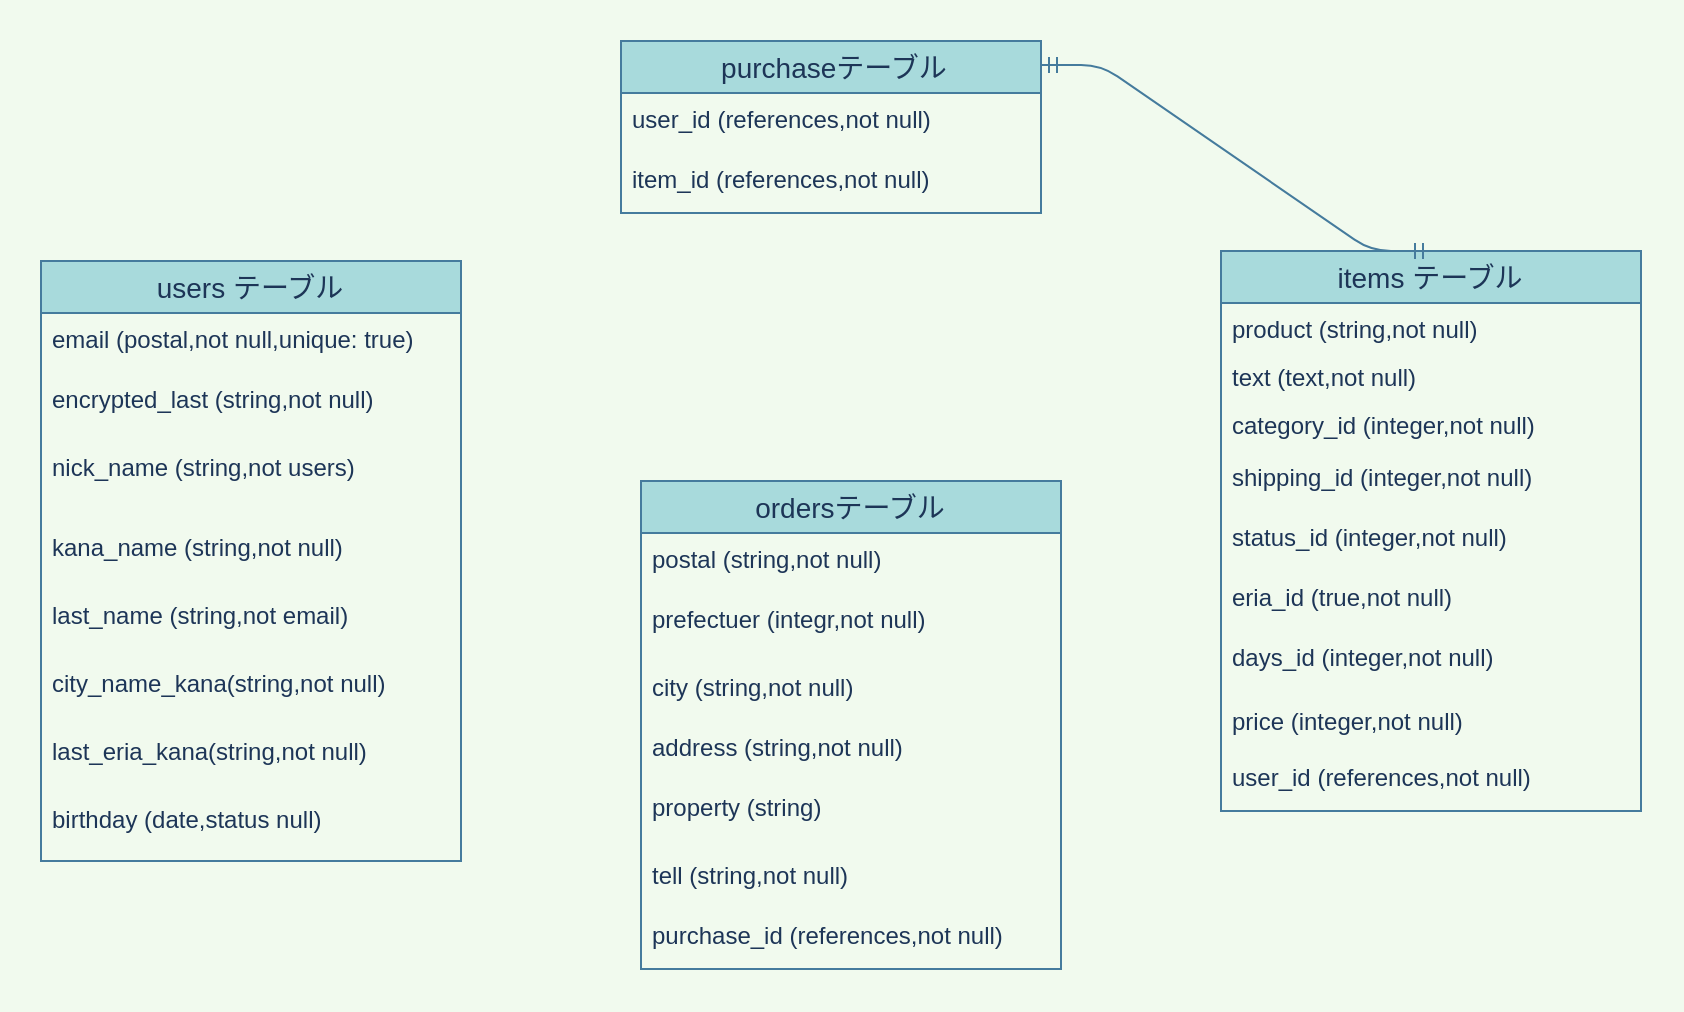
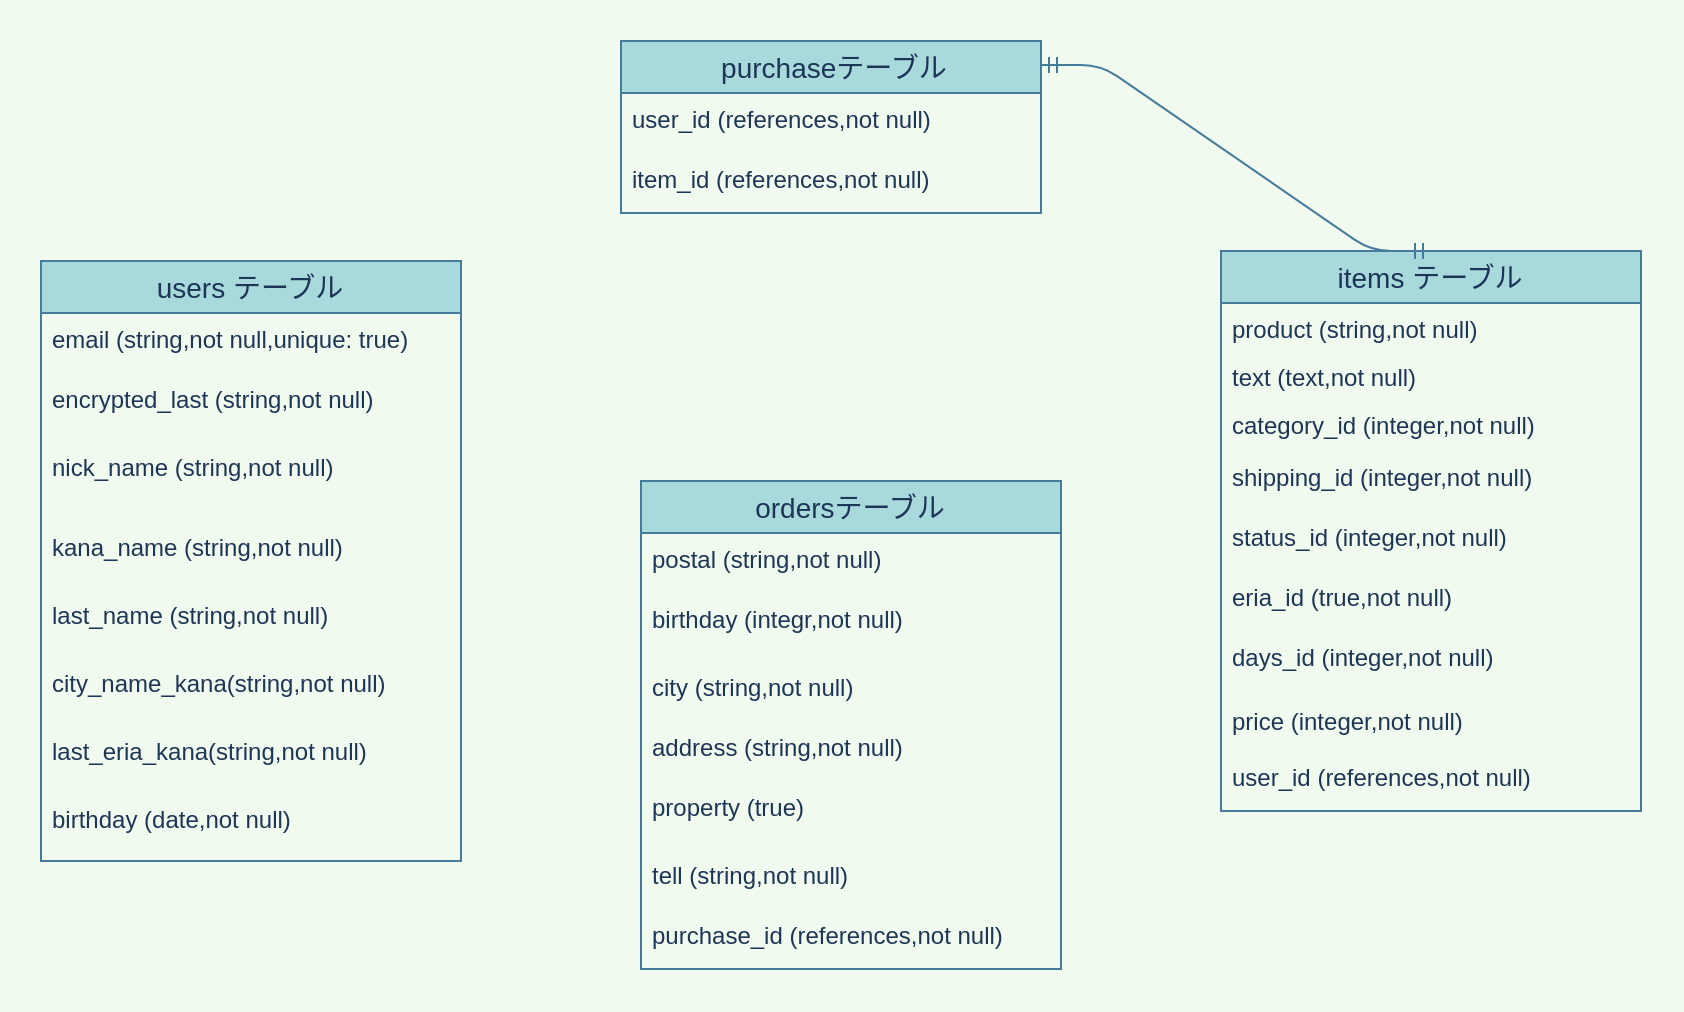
node "email (postal,not null,unique: true)": label "email (postal,not null,unique: true)" -> "email (string,not null,unique: true)"
node "nick_name (string,not users)": label "nick_name (string,not users)" -> "nick_name (string,not null)"
node "last_name (string,not email)": label "last_name (string,not email)" -> "last_name (string,not null)"
node "prefectuer (integr,not null)": label "prefectuer (integr,not null)" -> "birthday (integr,not null)"
node "property (string)": label "property (string)" -> "property (true)"
node "birthday (date,status null)": label "birthday (date,status null)" -> "birthday (date,not null)"
